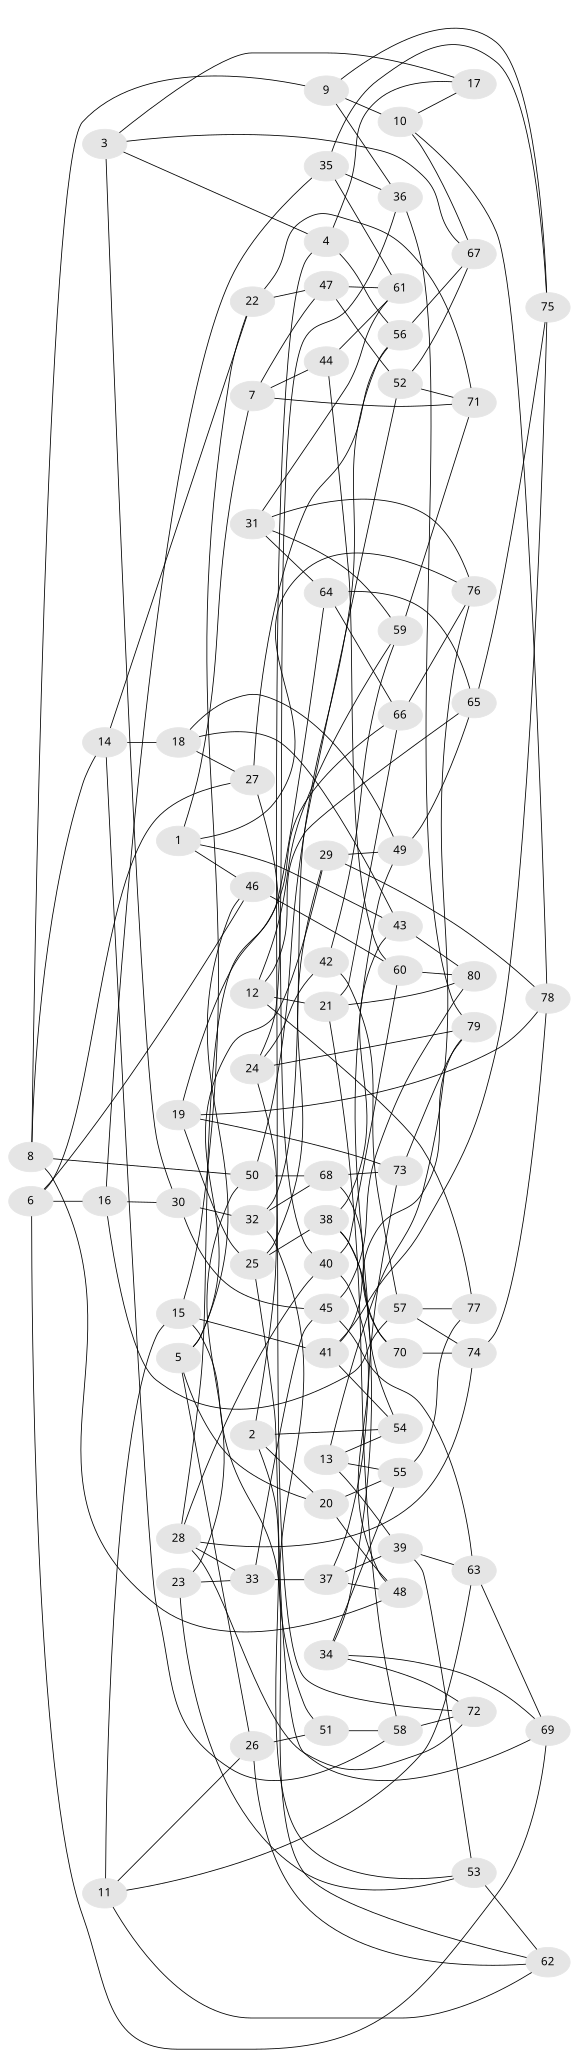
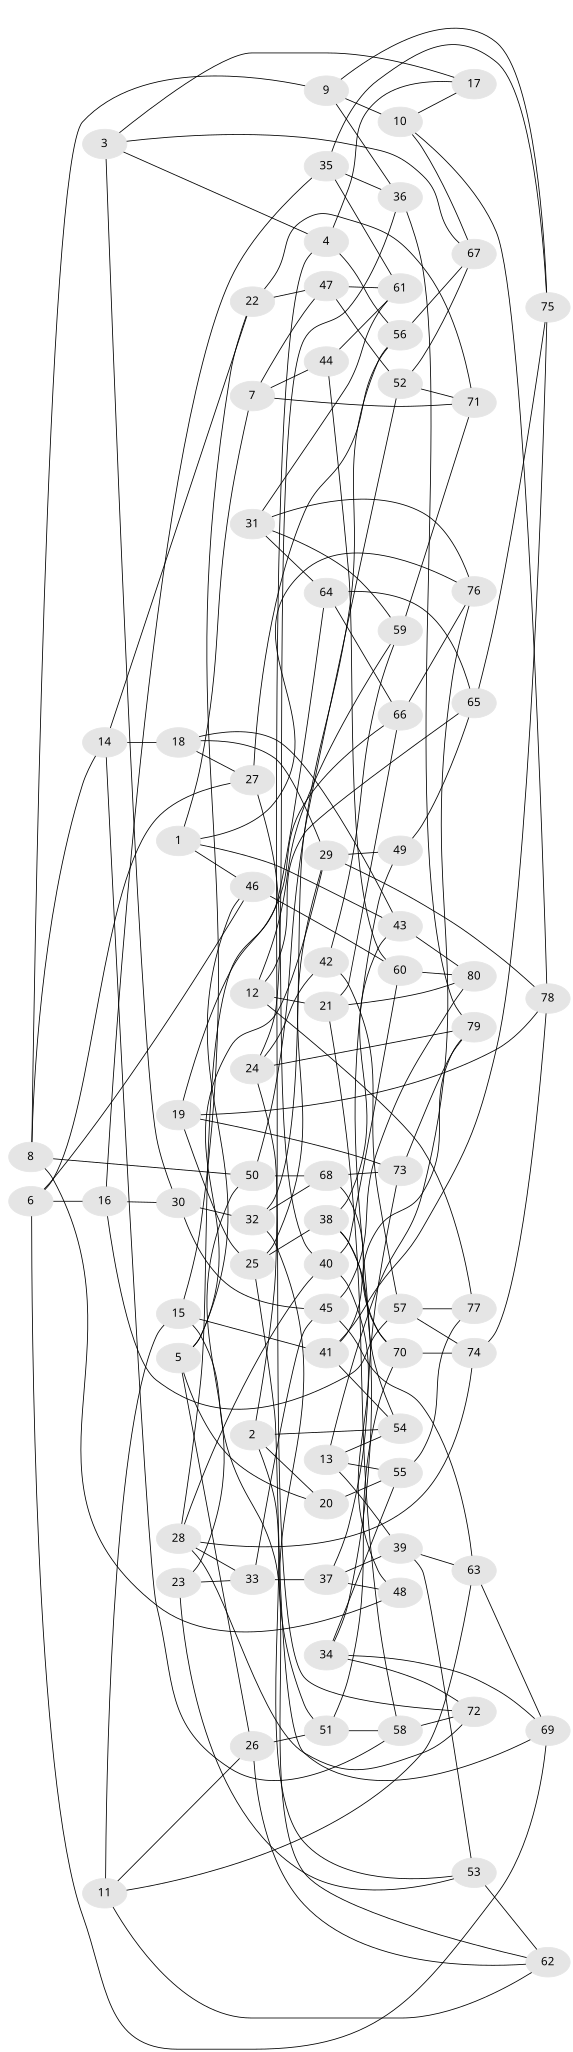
edge "18" -- "49": now "18" -- "29"
edge "20" -- "48": removed
edge "70" -- "51": added
